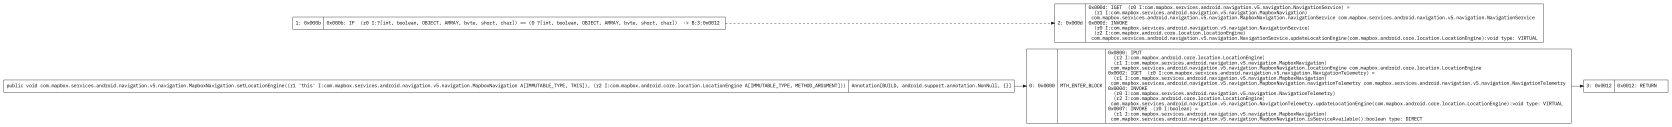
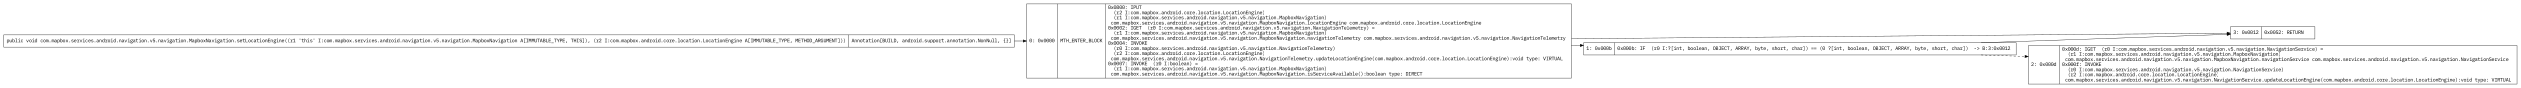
edge "1: 0x000b" -> "3: 0x0012": added
edge "0: 0x0000" -> "1: 0x000b": added
node "3: 0x0012": text "0x0012: RETURN" -> "0x0052: RETURN"
